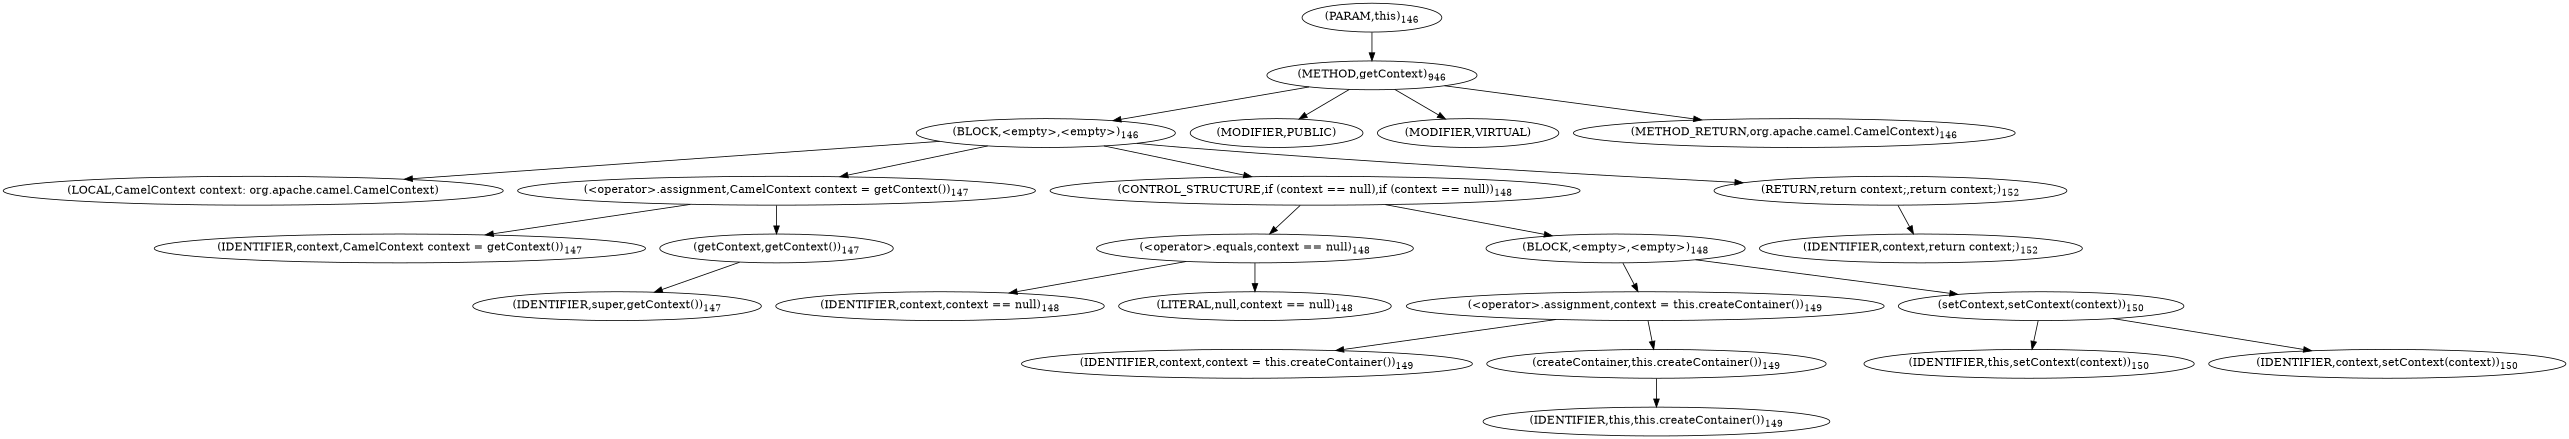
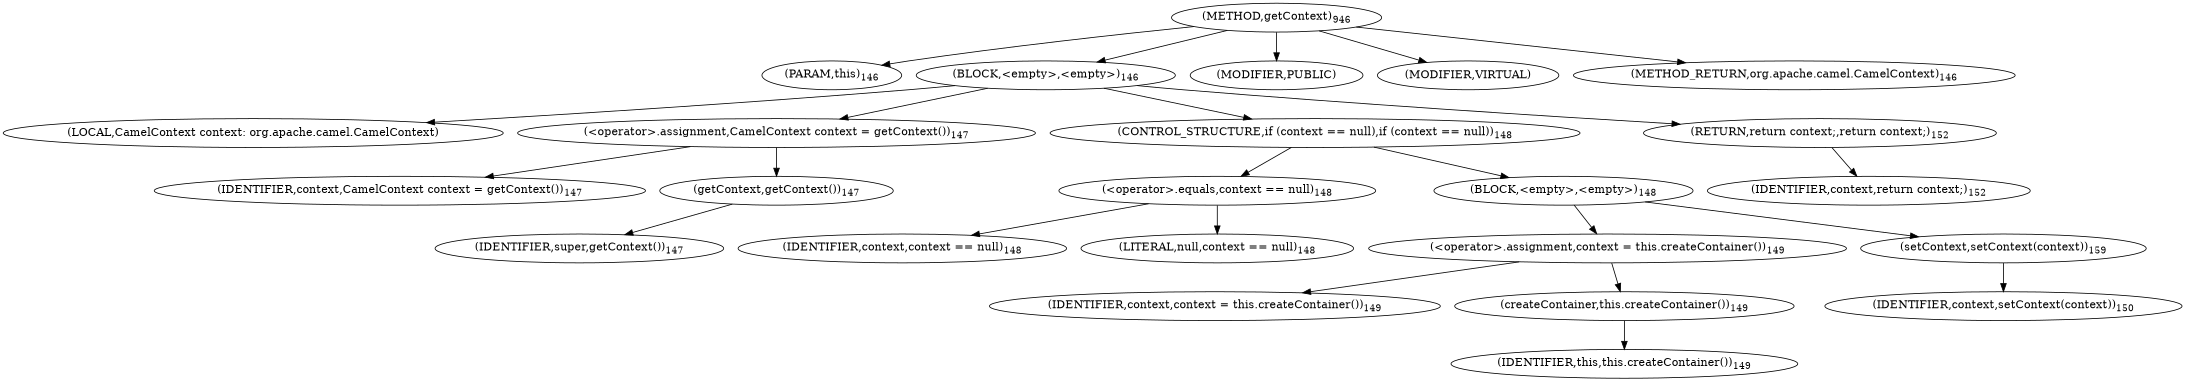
edge "(PARAM,this)" -> "(METHOD,getContext)": reversed
node "(setContext,setContext(context))": text "150" -> "159"
node "(IDENTIFIER,this,setContext(context))": removed
